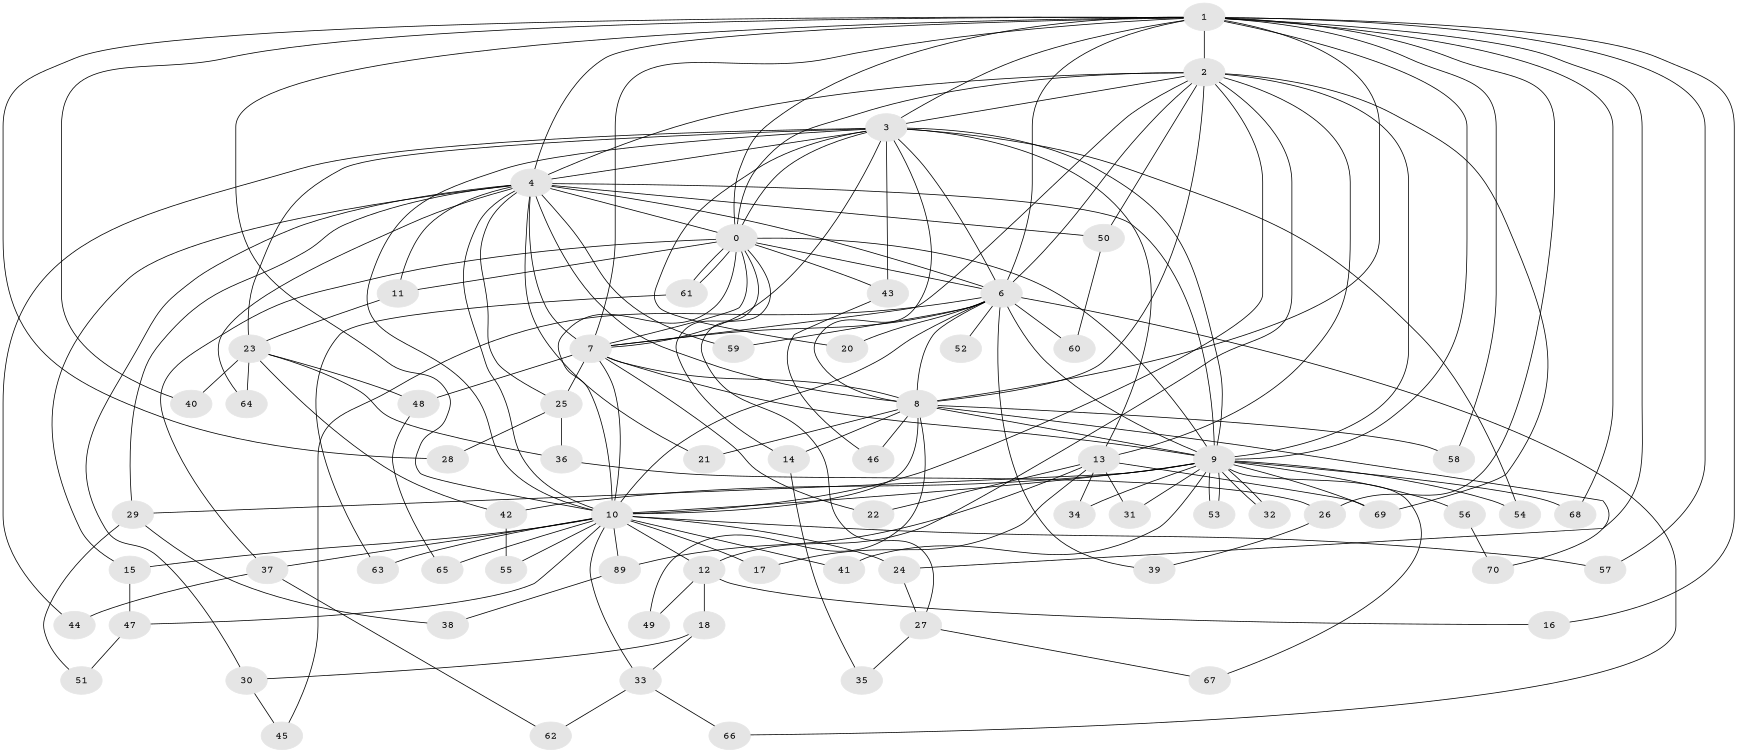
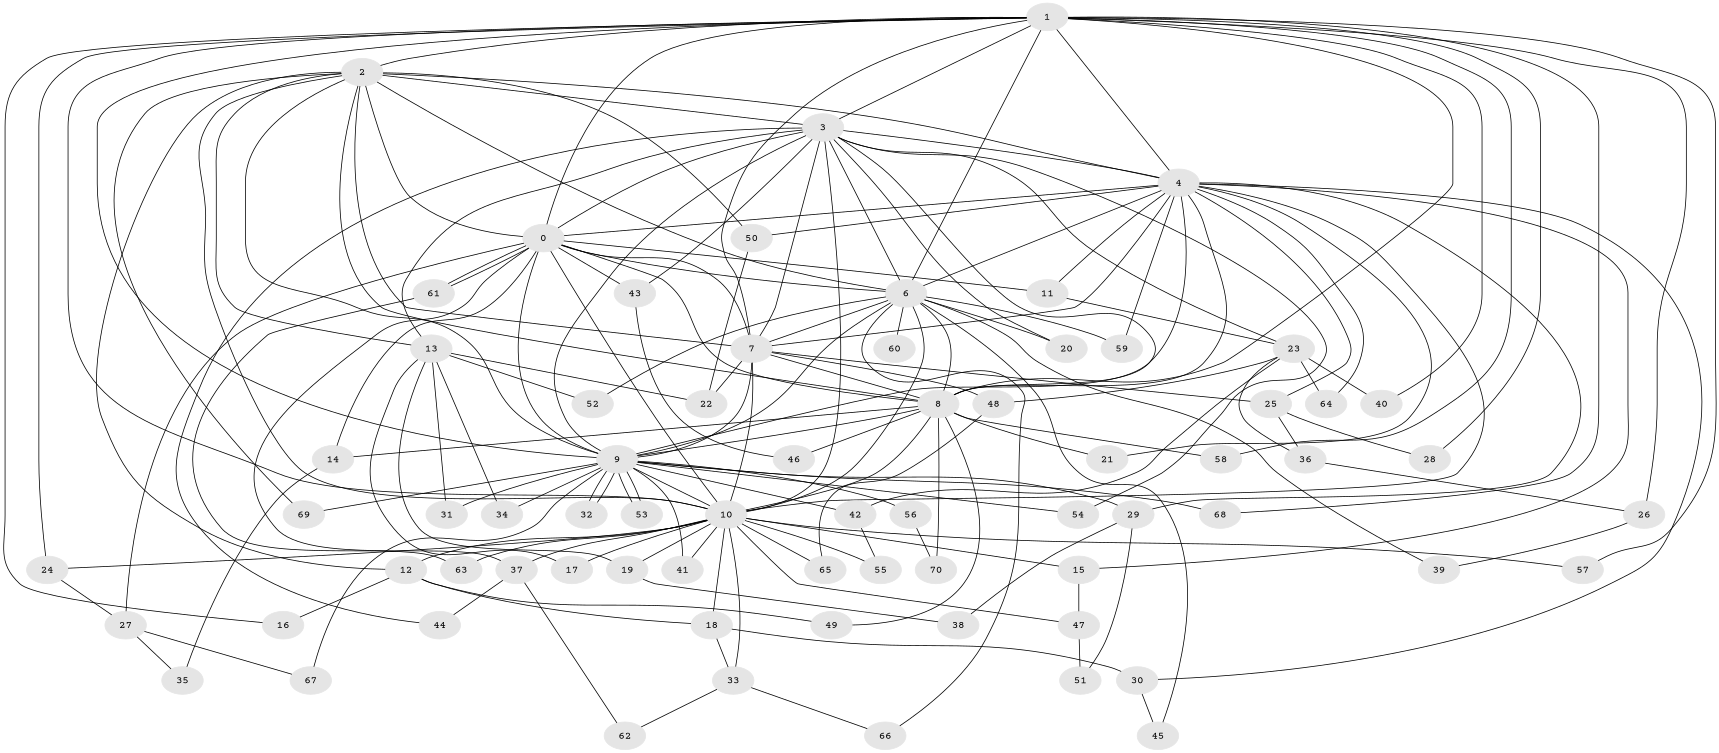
edge "50" -- "60": now "50" -- "22"
edge "0" -- "8": added
edge "13" -- "69": now "13" -- "52"
node "89": label "89" -> "19"
edge "10" -- "18": added
